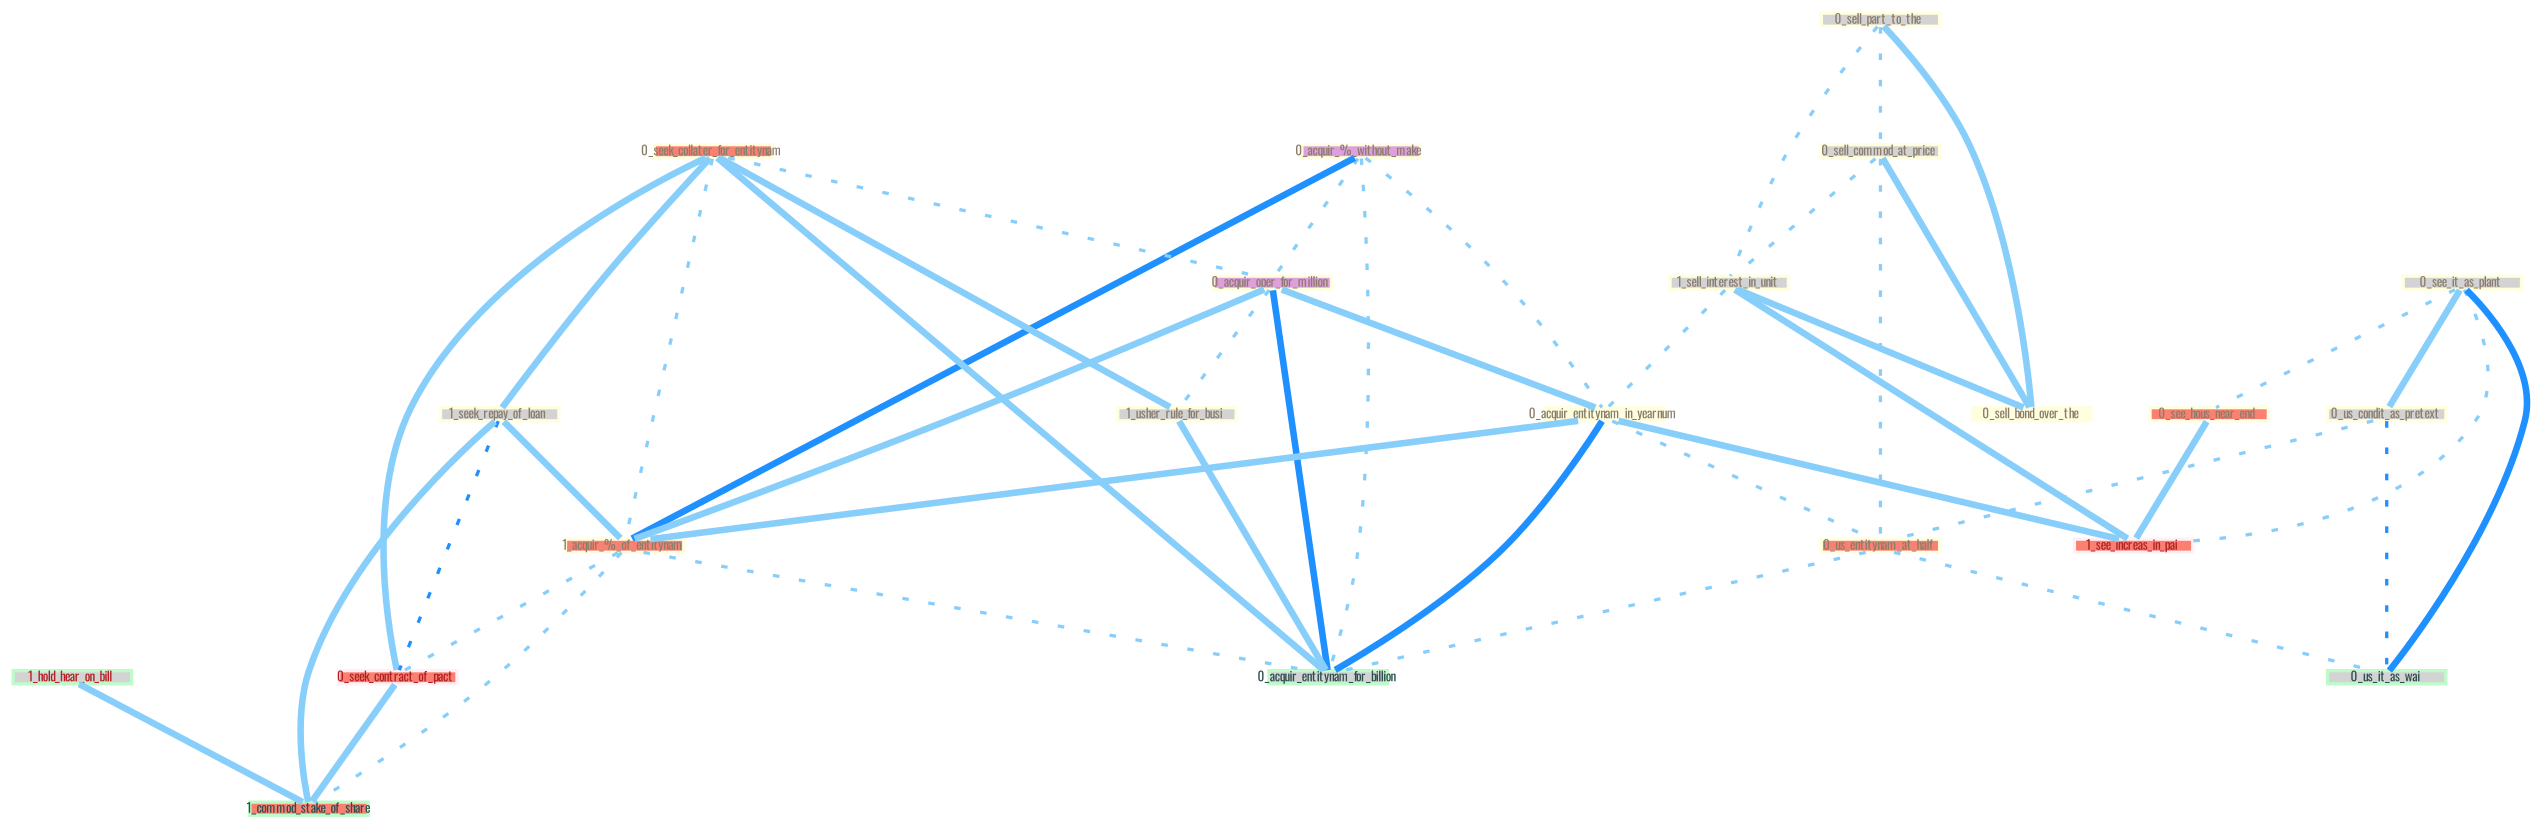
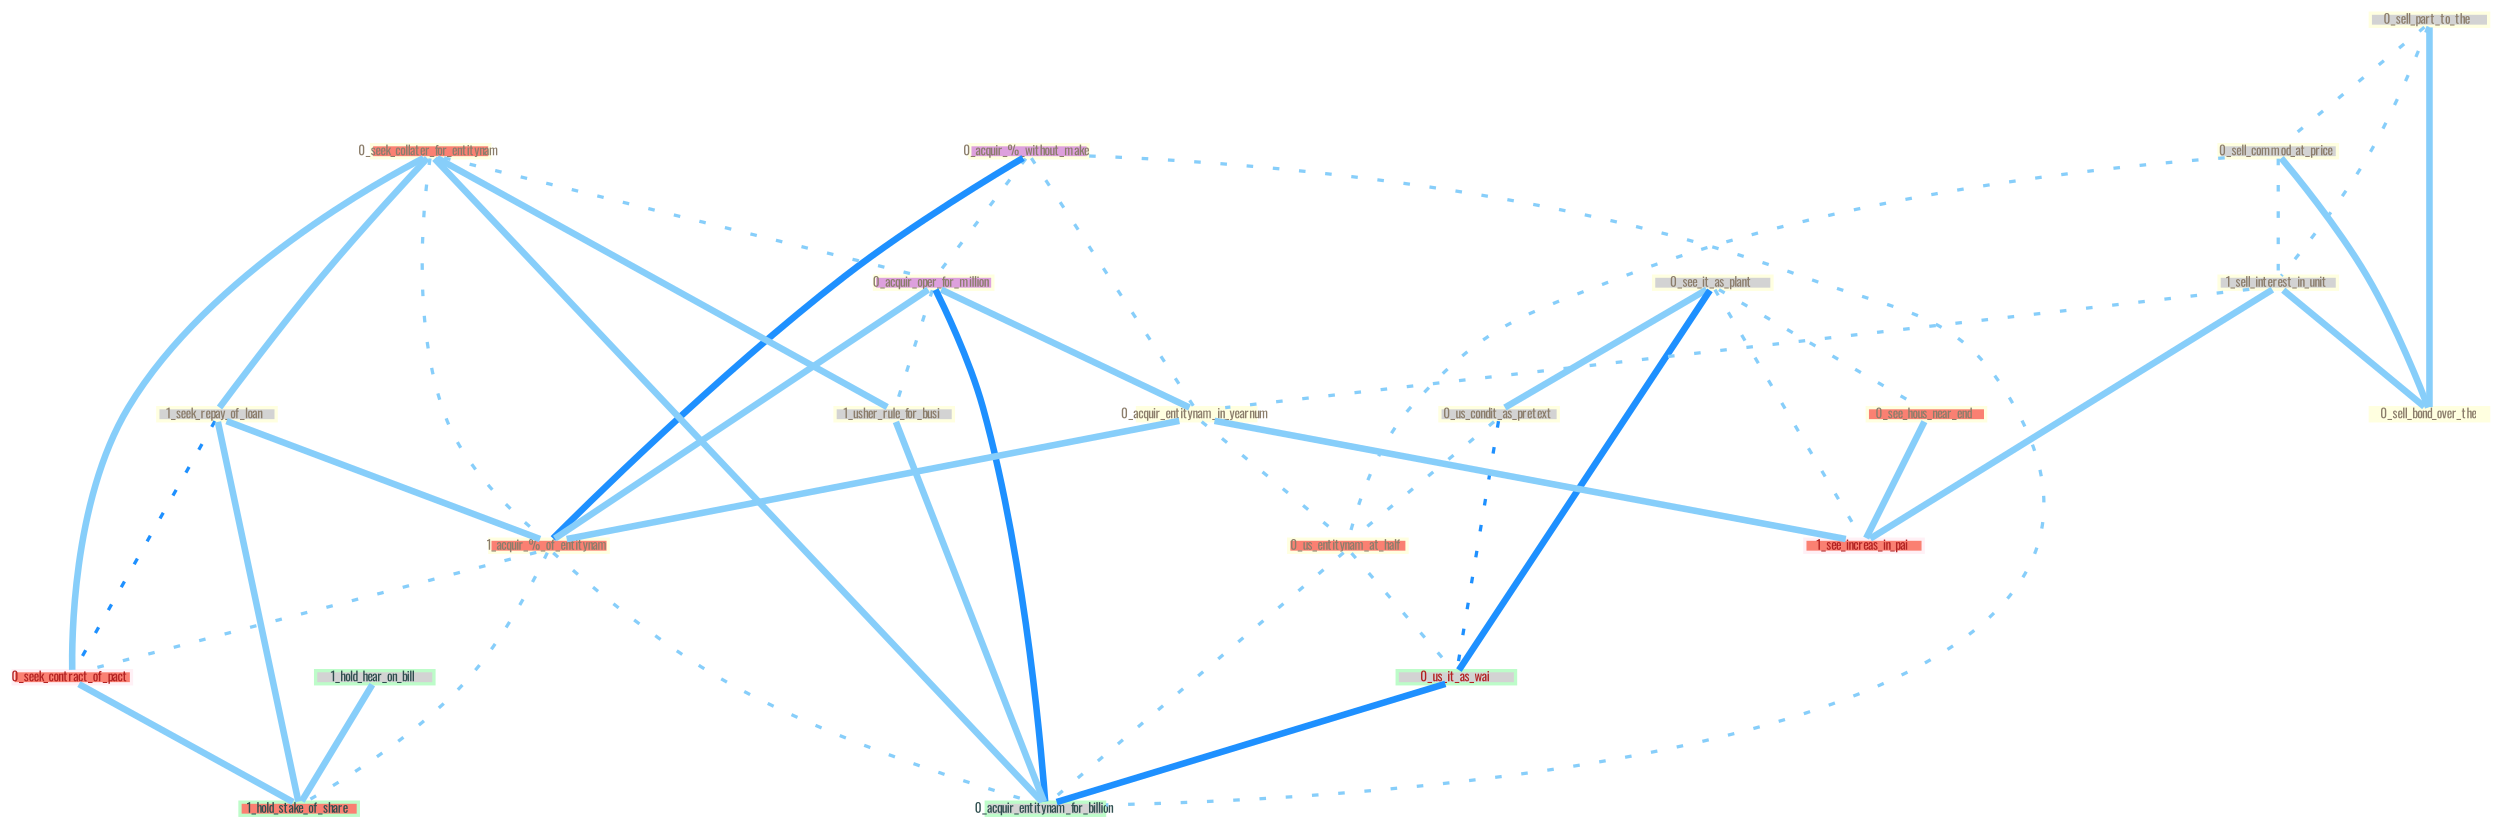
edge "0_acquir_entitynam_in_yearnum" -- "0_acquir_entitynam_for_billion": now "0_us_it_as_wai" -- "0_acquir_entitynam_for_billion"
node "1_hold_hear_on_bill": fontcolor #b22222 -> #2f4f4f
node "0_us_it_as_wai": fontcolor #2f4f4f -> #b22222
node "1_commod_stake_of_share": label "1_commod_stake_of_share" -> "1_hold_stake_of_share"
